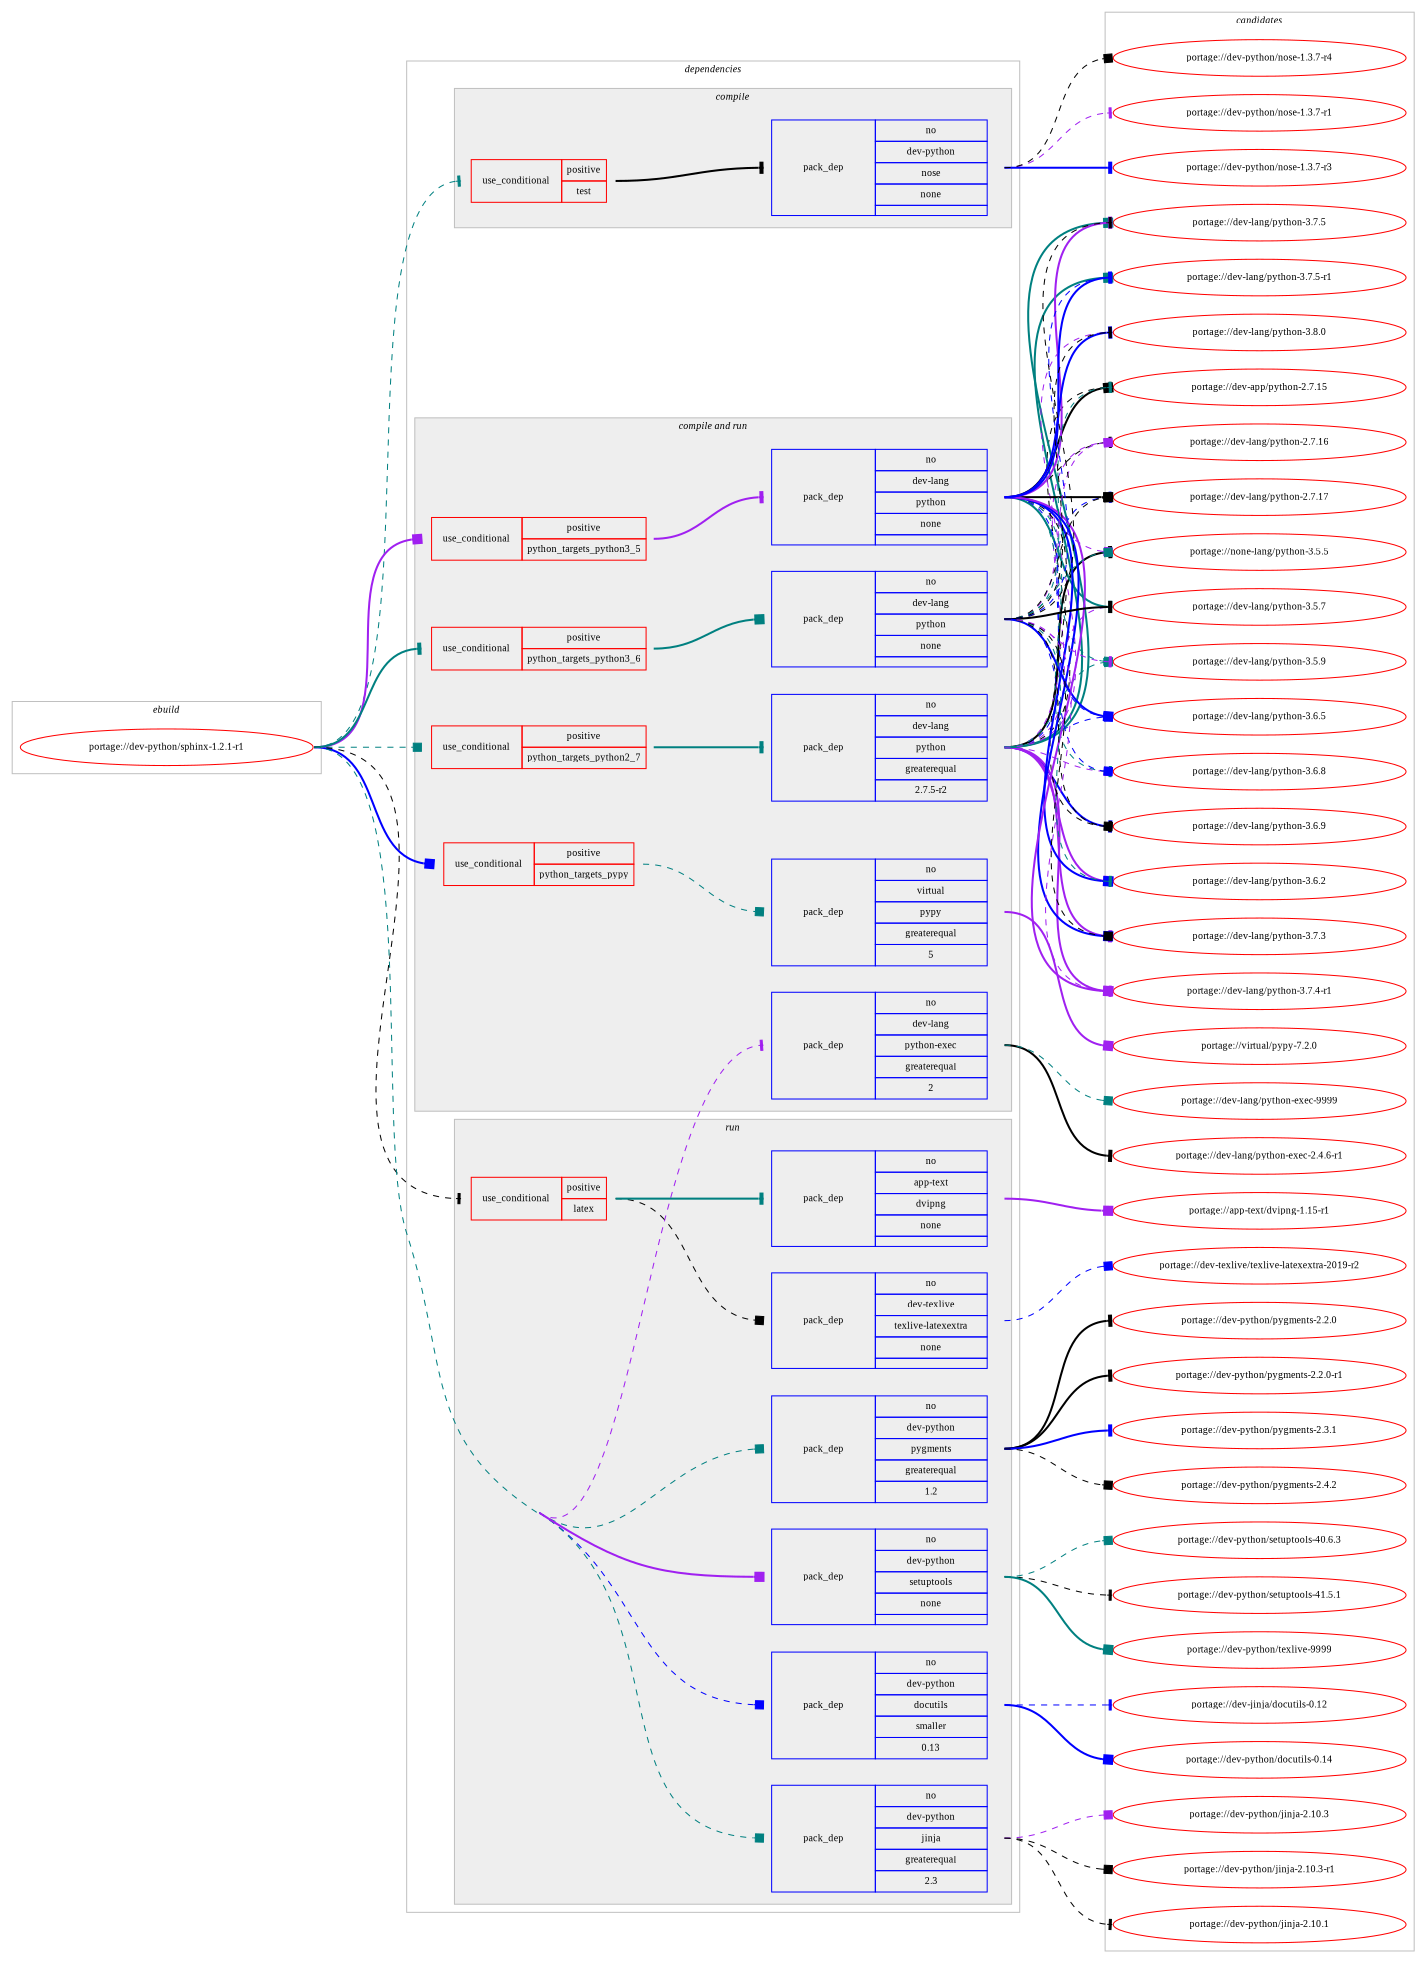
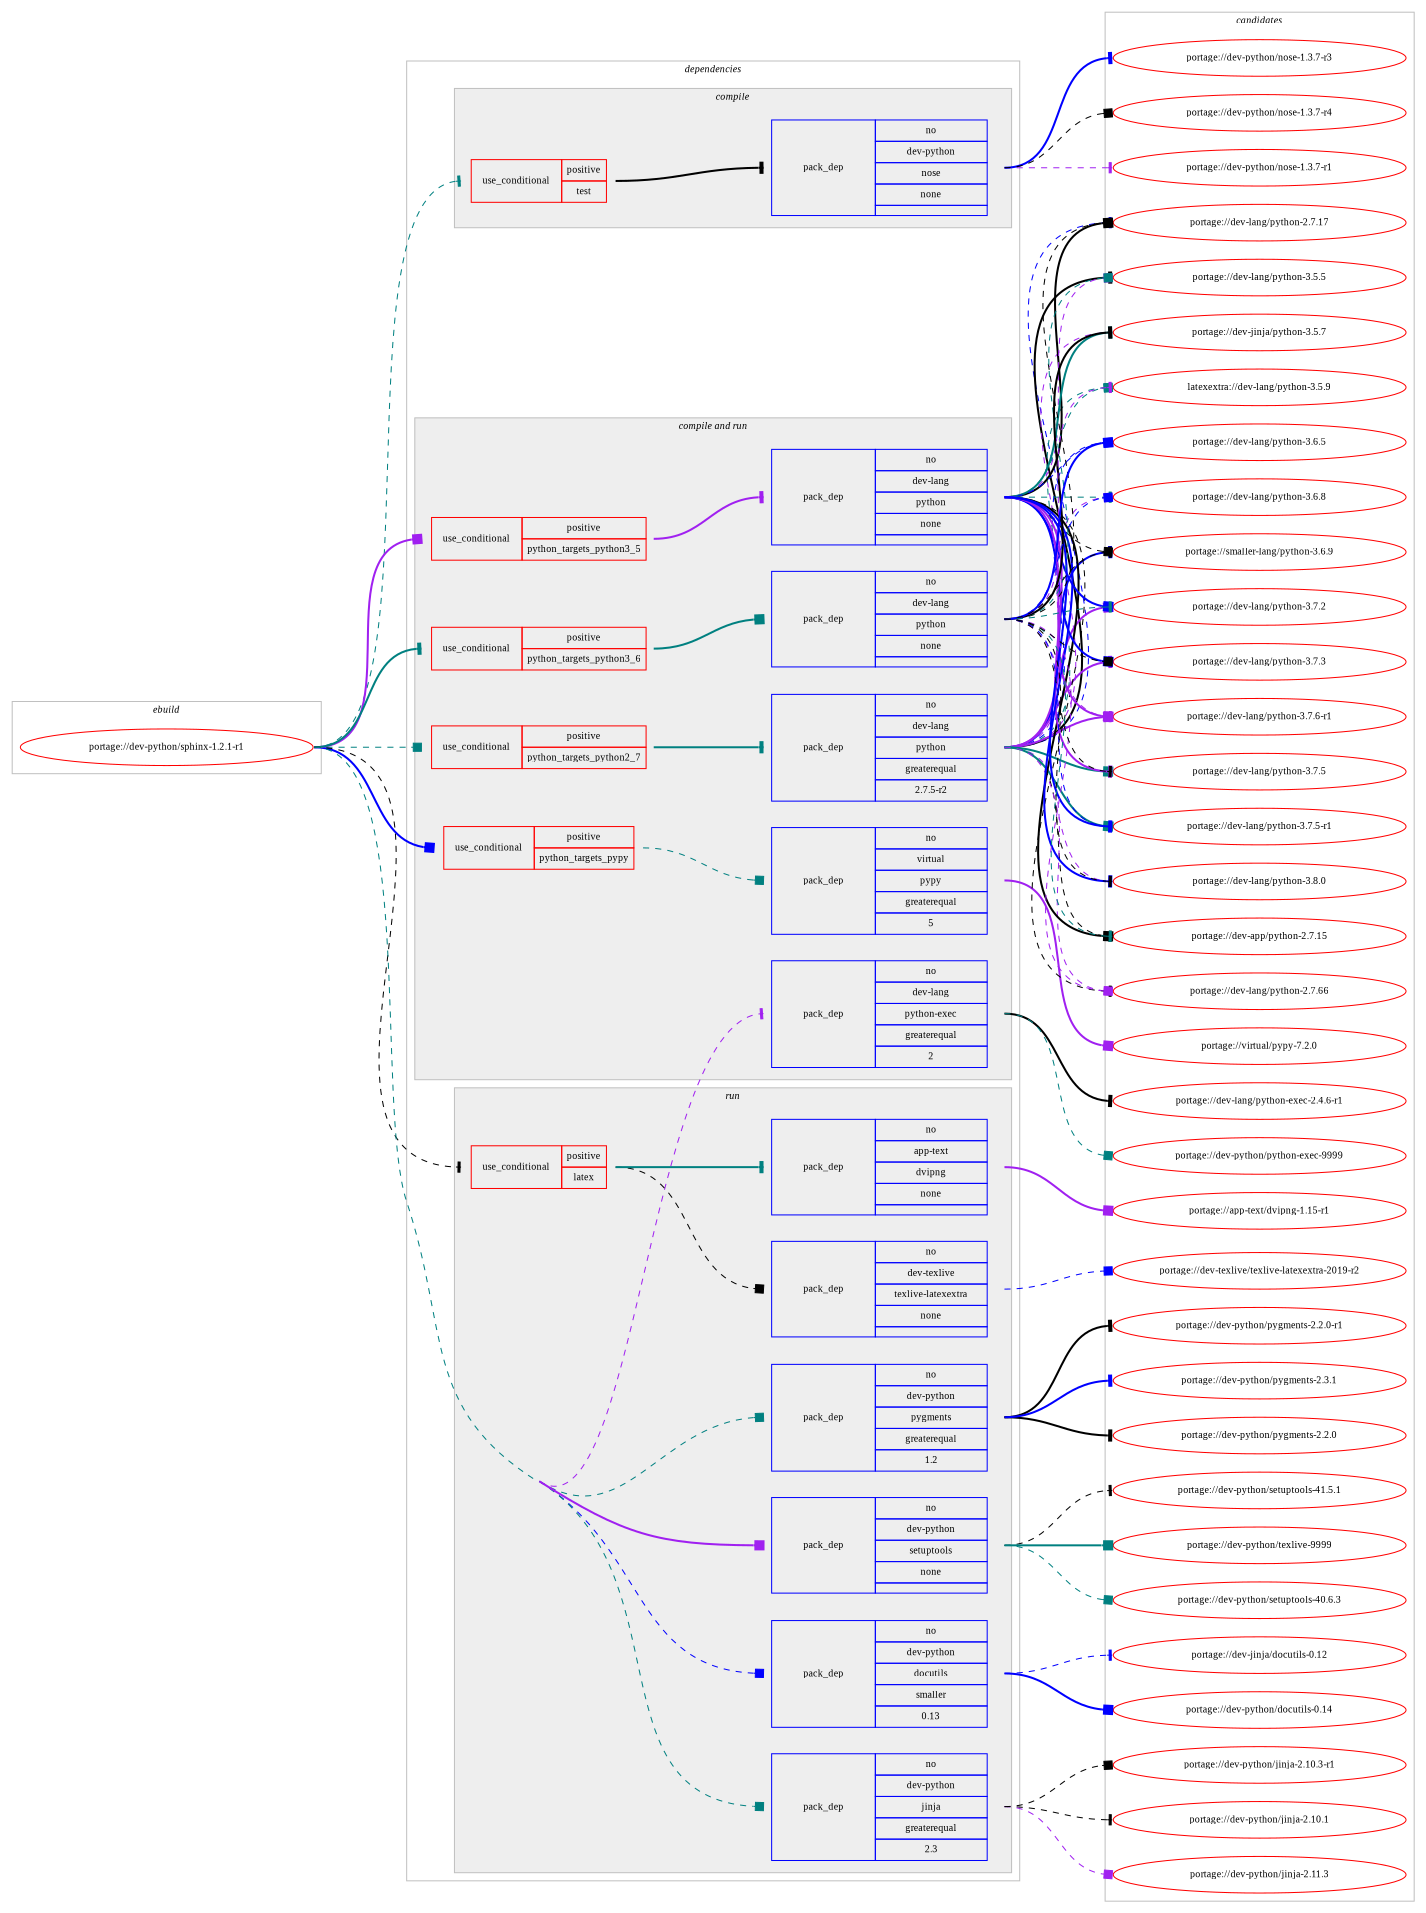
node "portage://dev-lang/python-2.7.16": label "portage://dev-lang/python-2.7.16" -> "portage://dev-lang/python-2.7.66"
node "portage://none-lang/python-3.5.5": label "portage://none-lang/python-3.5.5" -> "portage://dev-lang/python-3.5.5"
node "portage://dev-lang/python-3.5.7": label "portage://dev-lang/python-3.5.7" -> "portage://dev-jinja/python-3.5.7"
node "portage://dev-lang/python-3.5.9": label "portage://dev-lang/python-3.5.9" -> "latexextra://dev-lang/python-3.5.9"
node "portage://dev-lang/python-3.6.9": label "portage://dev-lang/python-3.6.9" -> "portage://smaller-lang/python-3.6.9"
node "portage://dev-lang/python-3.6.2": label "portage://dev-lang/python-3.6.2" -> "portage://dev-lang/python-3.7.2"
node "portage://dev-lang/python-3.7.4-r1": label "portage://dev-lang/python-3.7.4-r1" -> "portage://dev-lang/python-3.7.6-r1"
node "portage://dev-lang/python-exec-9999": label "portage://dev-lang/python-exec-9999" -> "portage://dev-python/python-exec-9999"
node "portage://dev-python/pygments-2.4.2": removed
node "portage://dev-python/jinja-2.10.3": label "portage://dev-python/jinja-2.10.3" -> "portage://dev-python/jinja-2.11.3"
